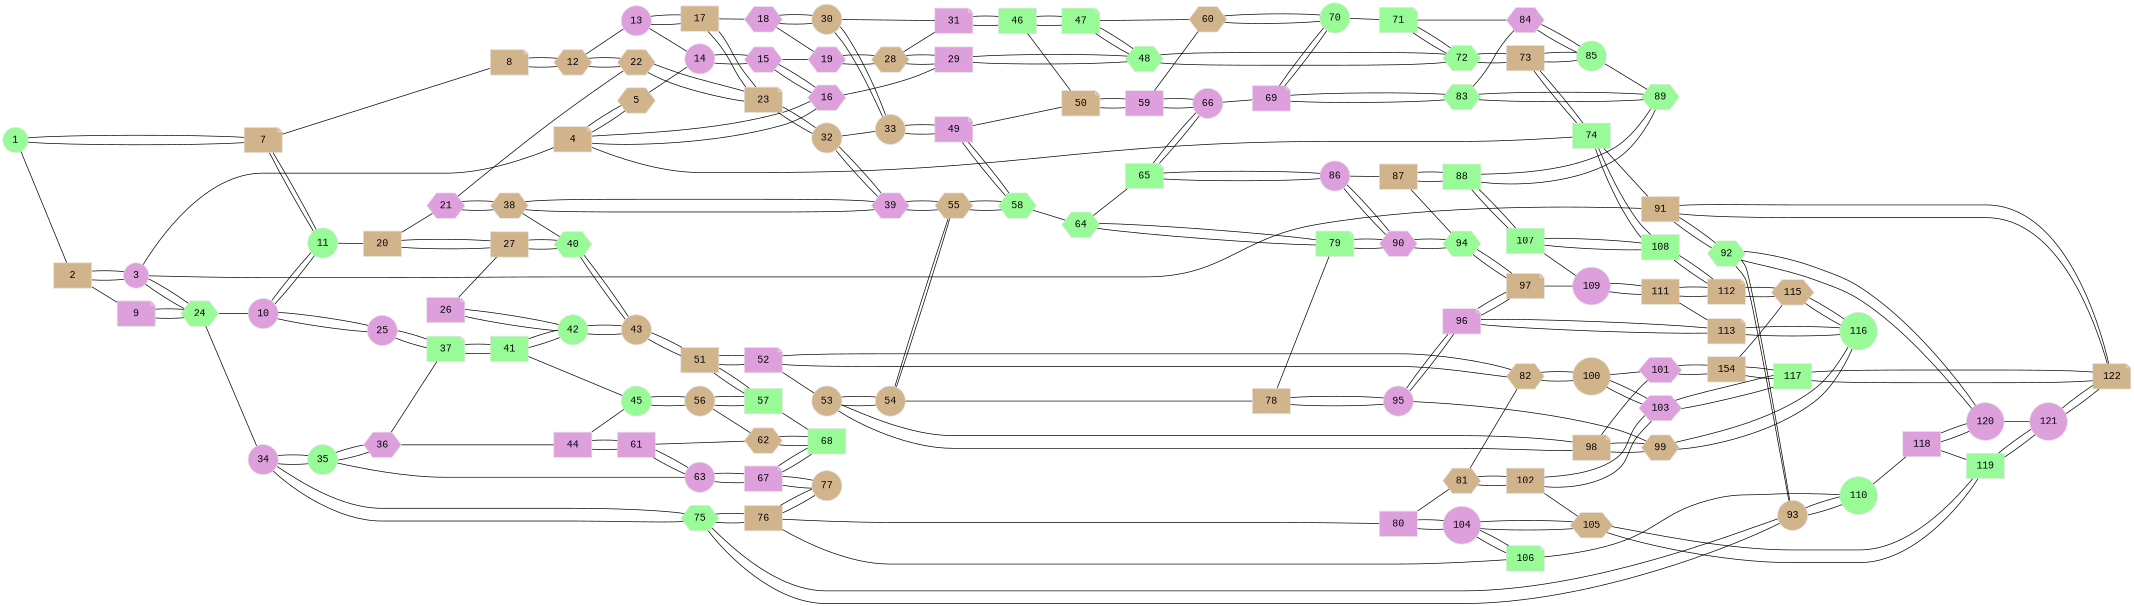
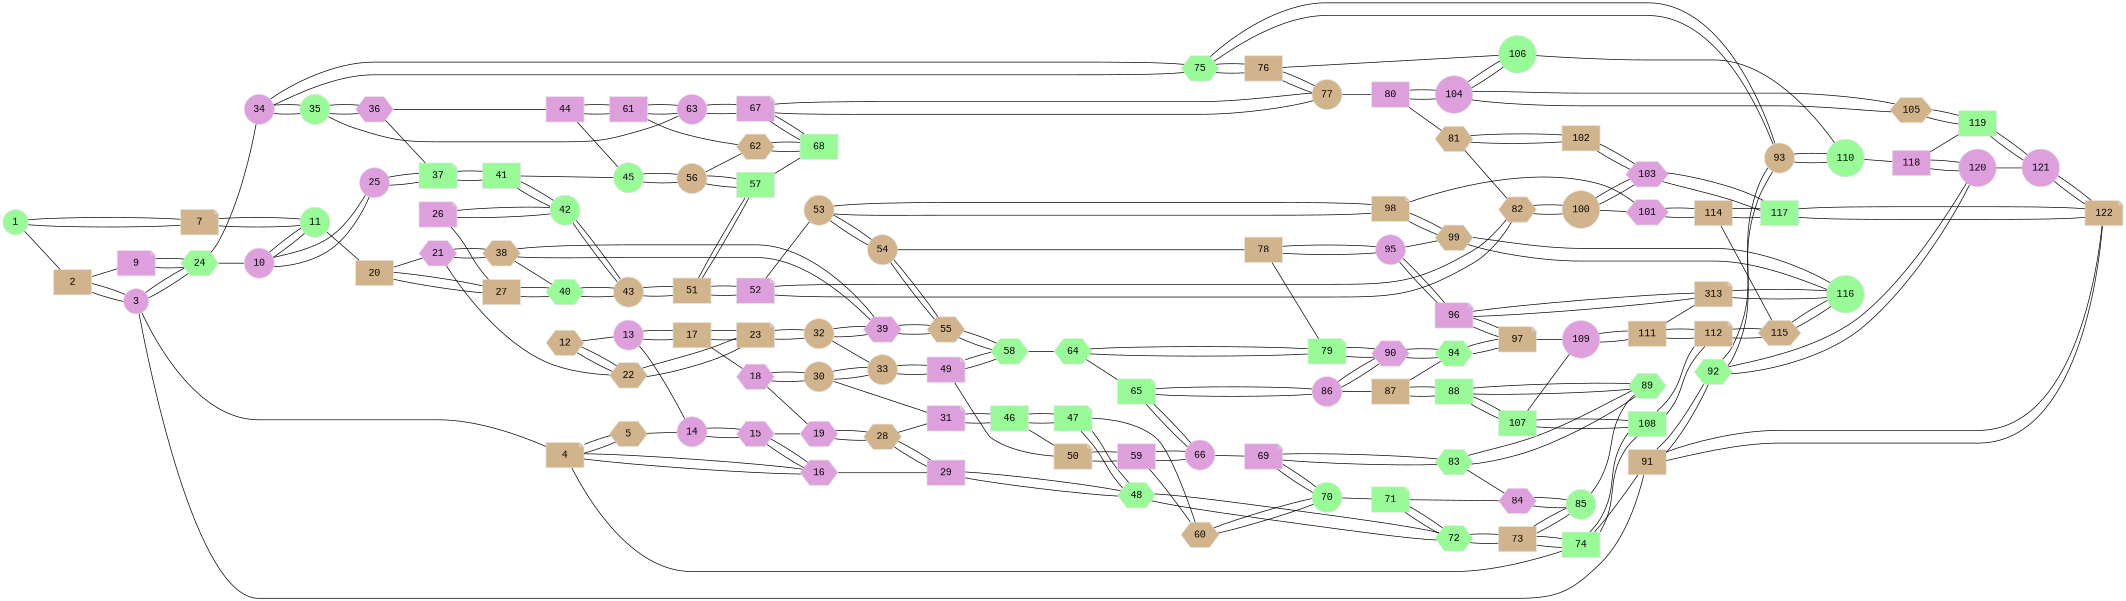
node "8": removed
node "113": label "113" -> "313"
node "154": label "154" -> "114"
edge "102" -- "105": removed
edge "76" -- "80": now "77" -- "80"
node "106": shape note -> circle
